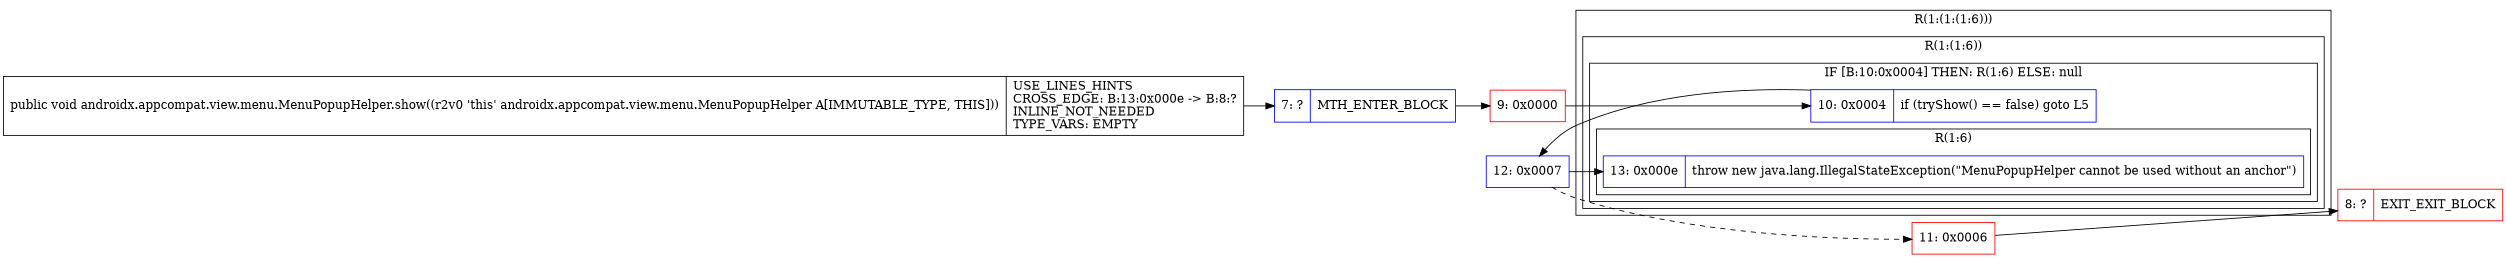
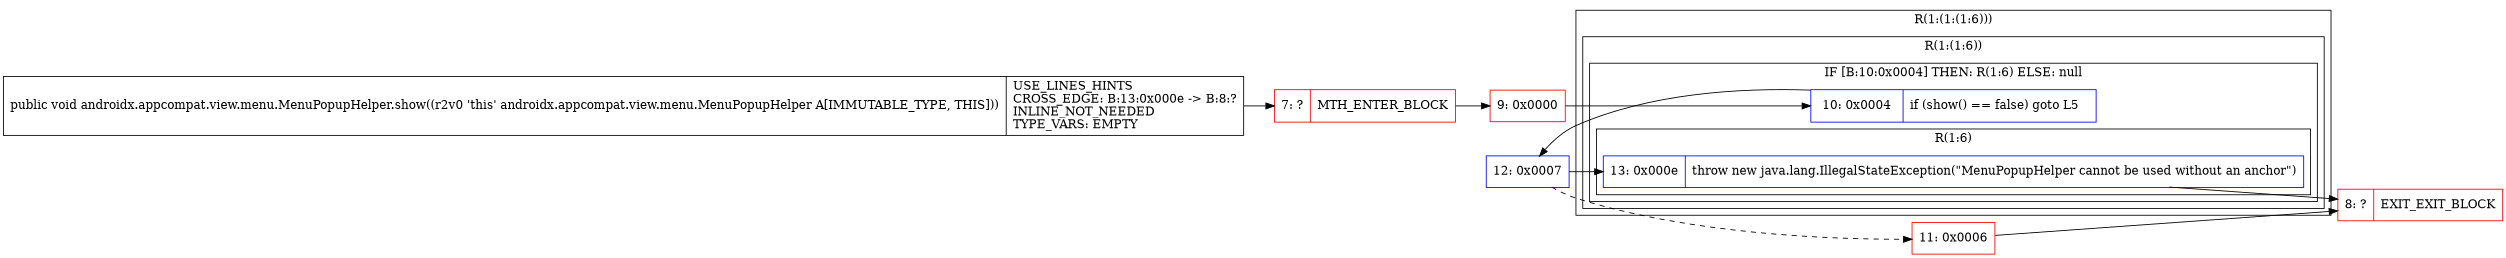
node "10: 0x0004": text "if (tryShow() == false) goto L5" -> "if (show() == false) goto L5"
node "7: ?": color blue -> red
edge "13: 0x000e" -> "8: ?": added
